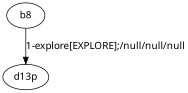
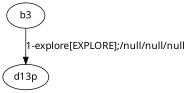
node "b8": label "b8" -> "b3"
